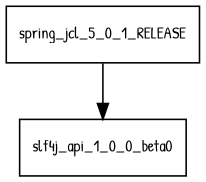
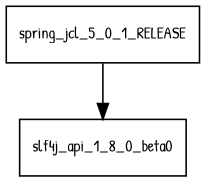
node "slf4j_api_1_0_0_beta0": label "slf4j_api_1_0_0_beta0" -> "slf4j_api_1_8_0_beta0"
